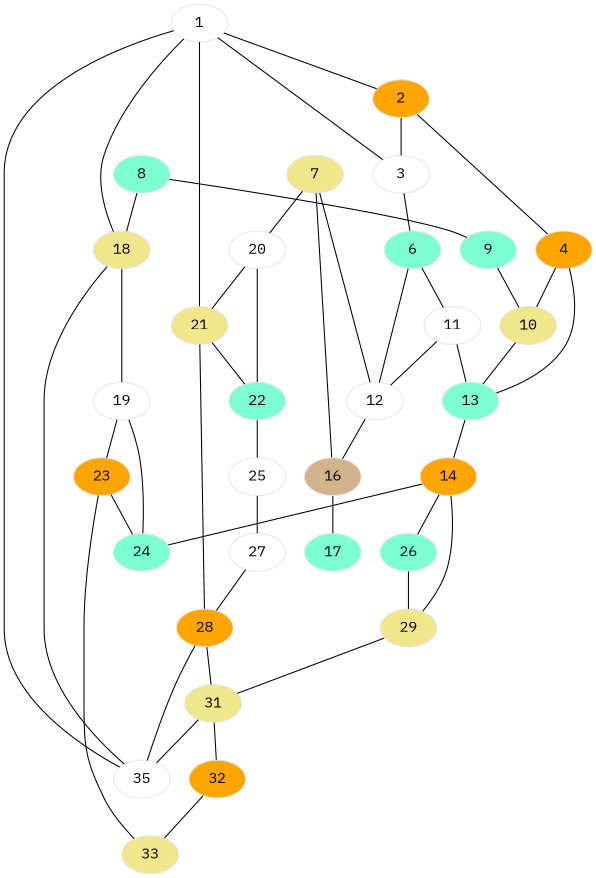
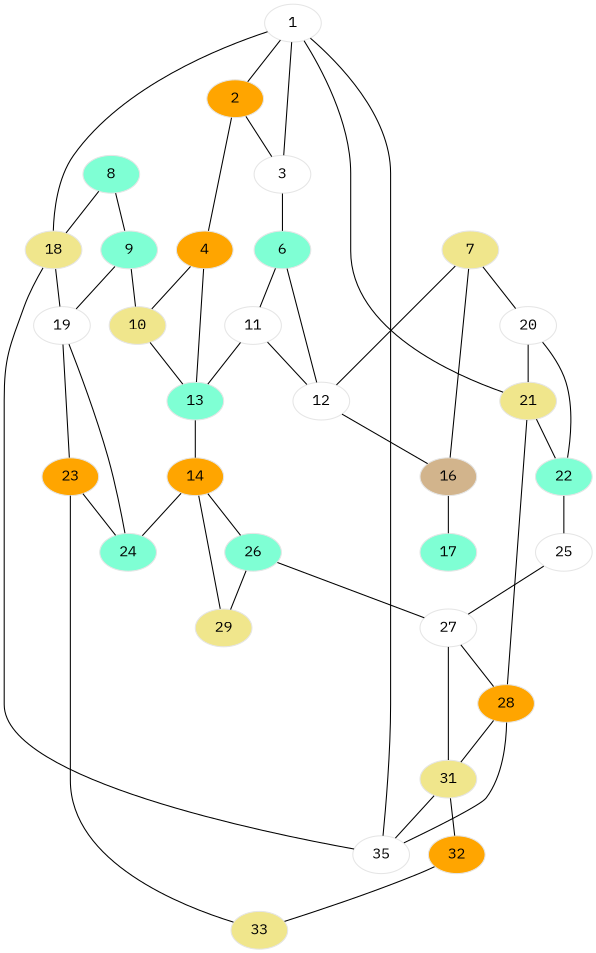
edge "9" -- "19": added
edge "26" -- "27": added
edge "29" -- "31": now "27" -- "31"
